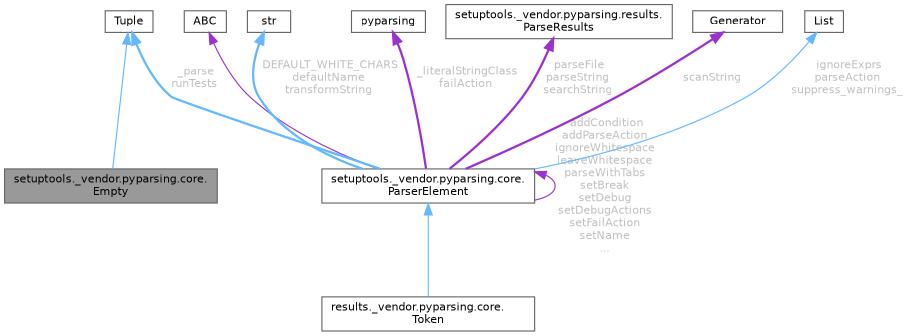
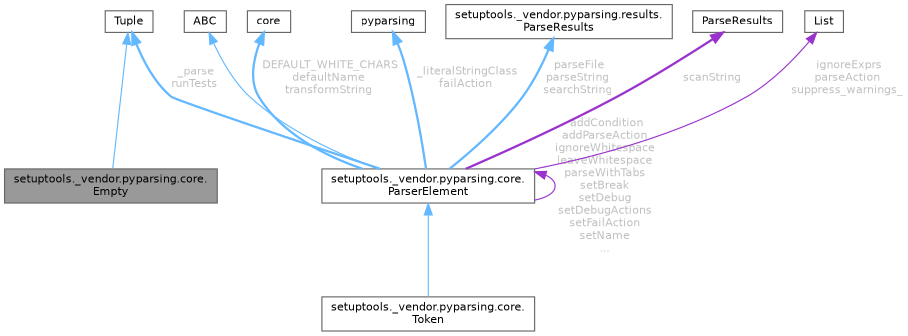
node "str": label "str" -> "core"
node "Generator": label "Generator" -> "ParseResults"
edge "setuptools._vendor.pyparsing.core. ParserElement" -> "ABC": color darkorchid3 -> steelblue1
edge "setuptools._vendor.pyparsing.core. ParserElement" -> "pyparsing": color darkorchid3 -> steelblue1
edge "setuptools._vendor.pyparsing.core. ParserElement" -> "setuptools._vendor.pyparsing.results. ParseResults": color darkorchid3 -> steelblue1
edge "setuptools._vendor.pyparsing.core. ParserElement" -> "List": color steelblue1 -> darkorchid3
node "results._vendor.pyparsing.core. Token": label "results._vendor.pyparsing.core. Token" -> "setuptools._vendor.pyparsing.core. Token"
